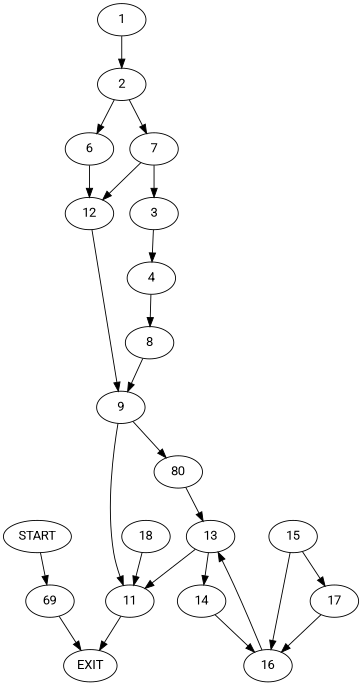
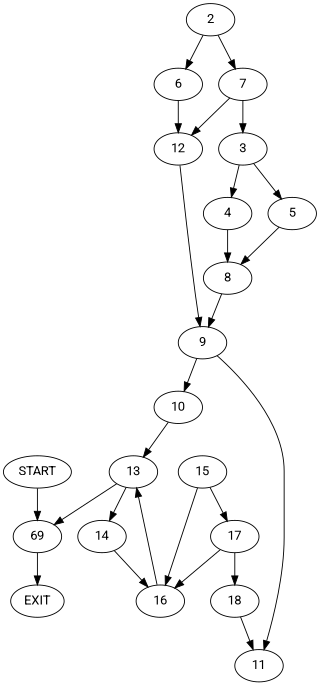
node "1": removed
node "5": added
node "80": label "80" -> "10"
edge "17" -> "18": added
edge "13" -> "11": now "13" -> "69"
edge "11" -> "EXIT": removed
